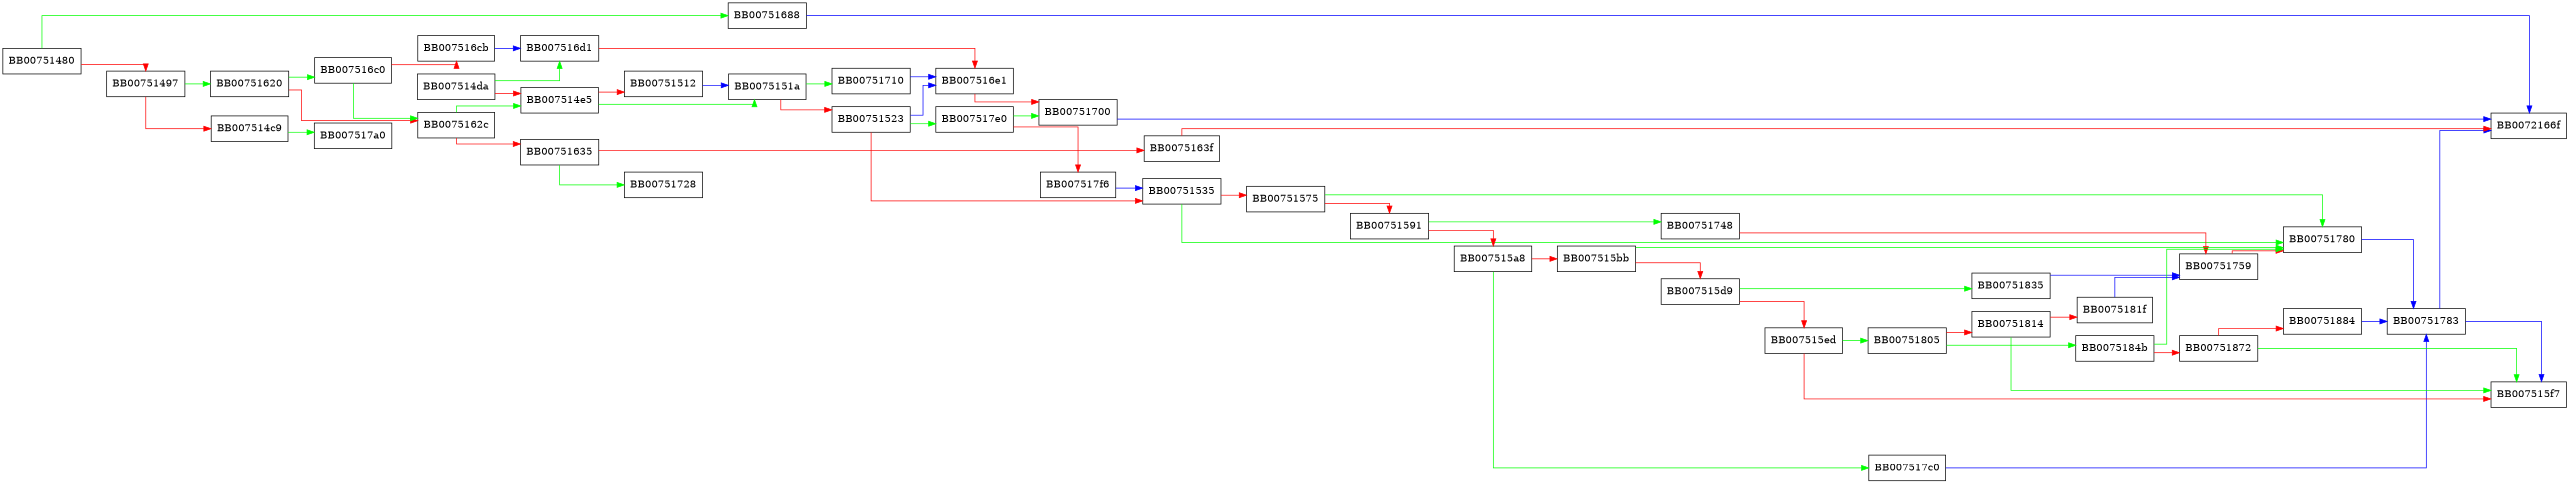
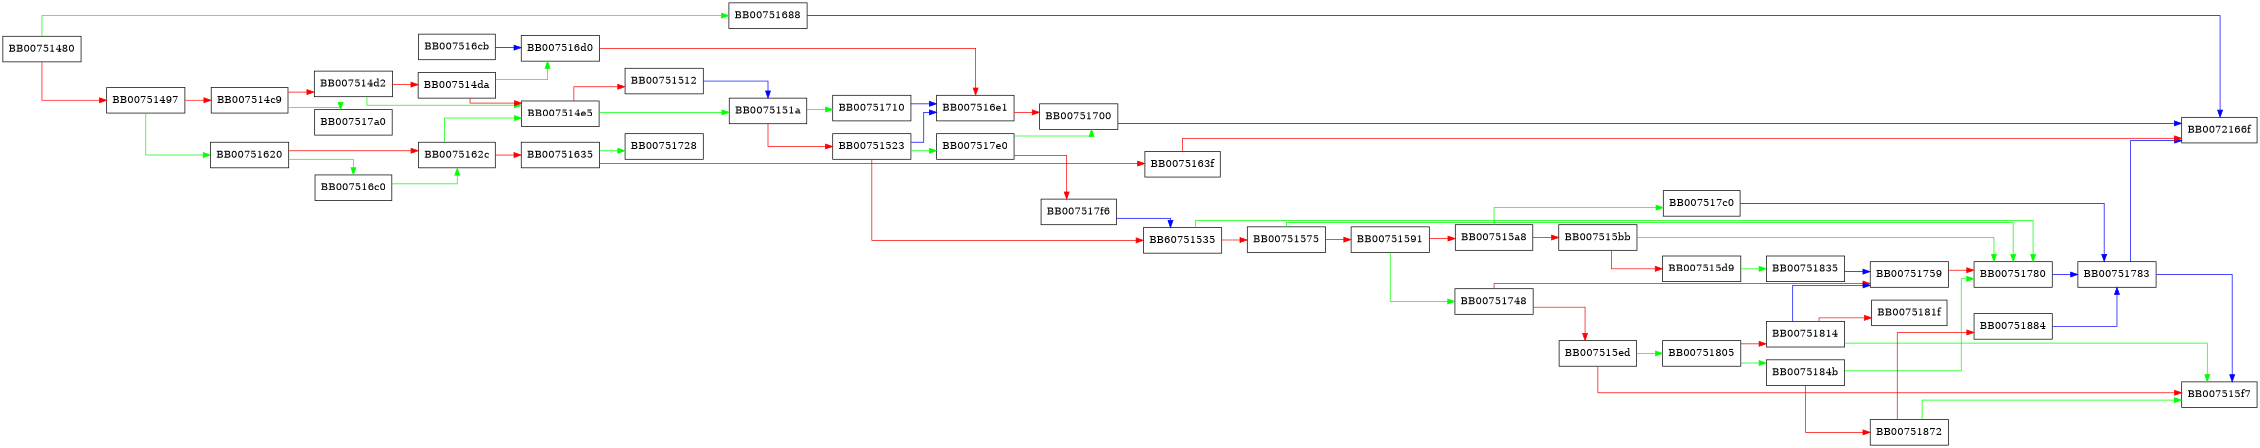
node "BB007516d1": label "BB007516d1" -> "BB007516d0"
edge "BB007516c0" -> "BB007516cb": removed
node "BB007514d2": added
node "BB00751535": label "BB00751535" -> "BB60751535"
edge "BB0075181f" -> "BB00751759": now "BB00751814" -> "BB00751759"
edge "BB007515d9" -> "BB007515ed": now "BB00751748" -> "BB007515ed"
